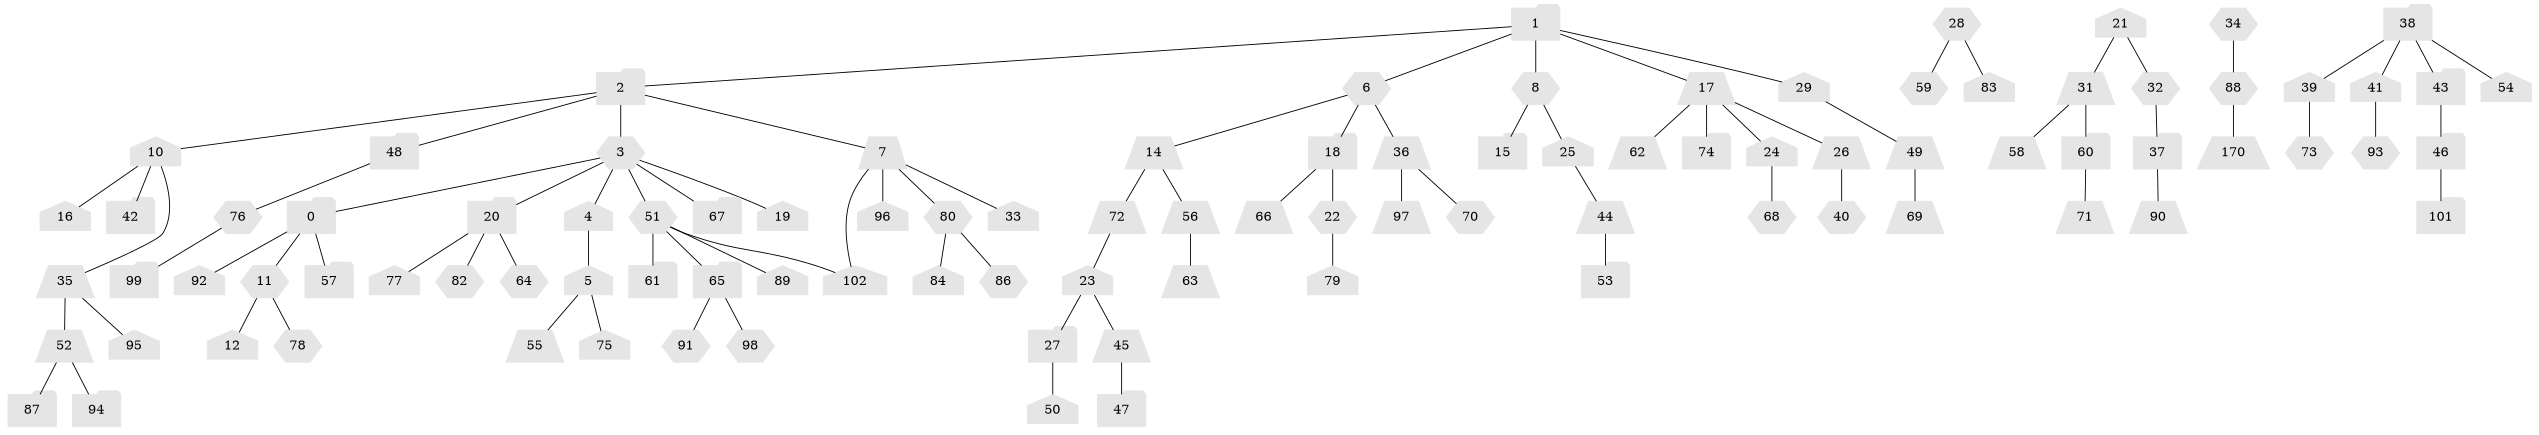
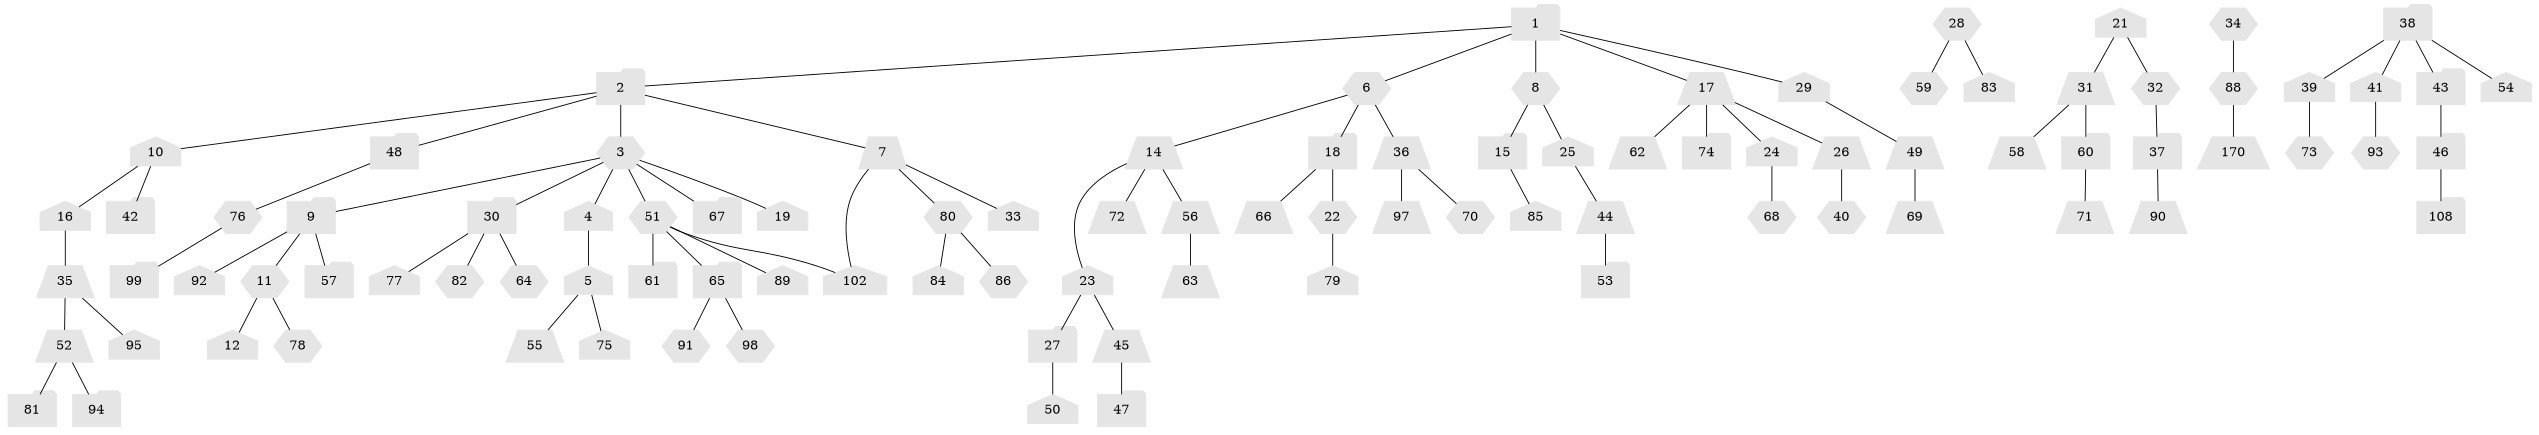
node "0": label "0" -> "9"
node "20": label "20" -> "30"
node "96": removed
node "85": added
node "101": label "101" -> "108"
edge "10" -- "35": now "16" -- "35"
edge "72" -- "23": now "14" -- "23"
node "87": label "87" -> "81"
